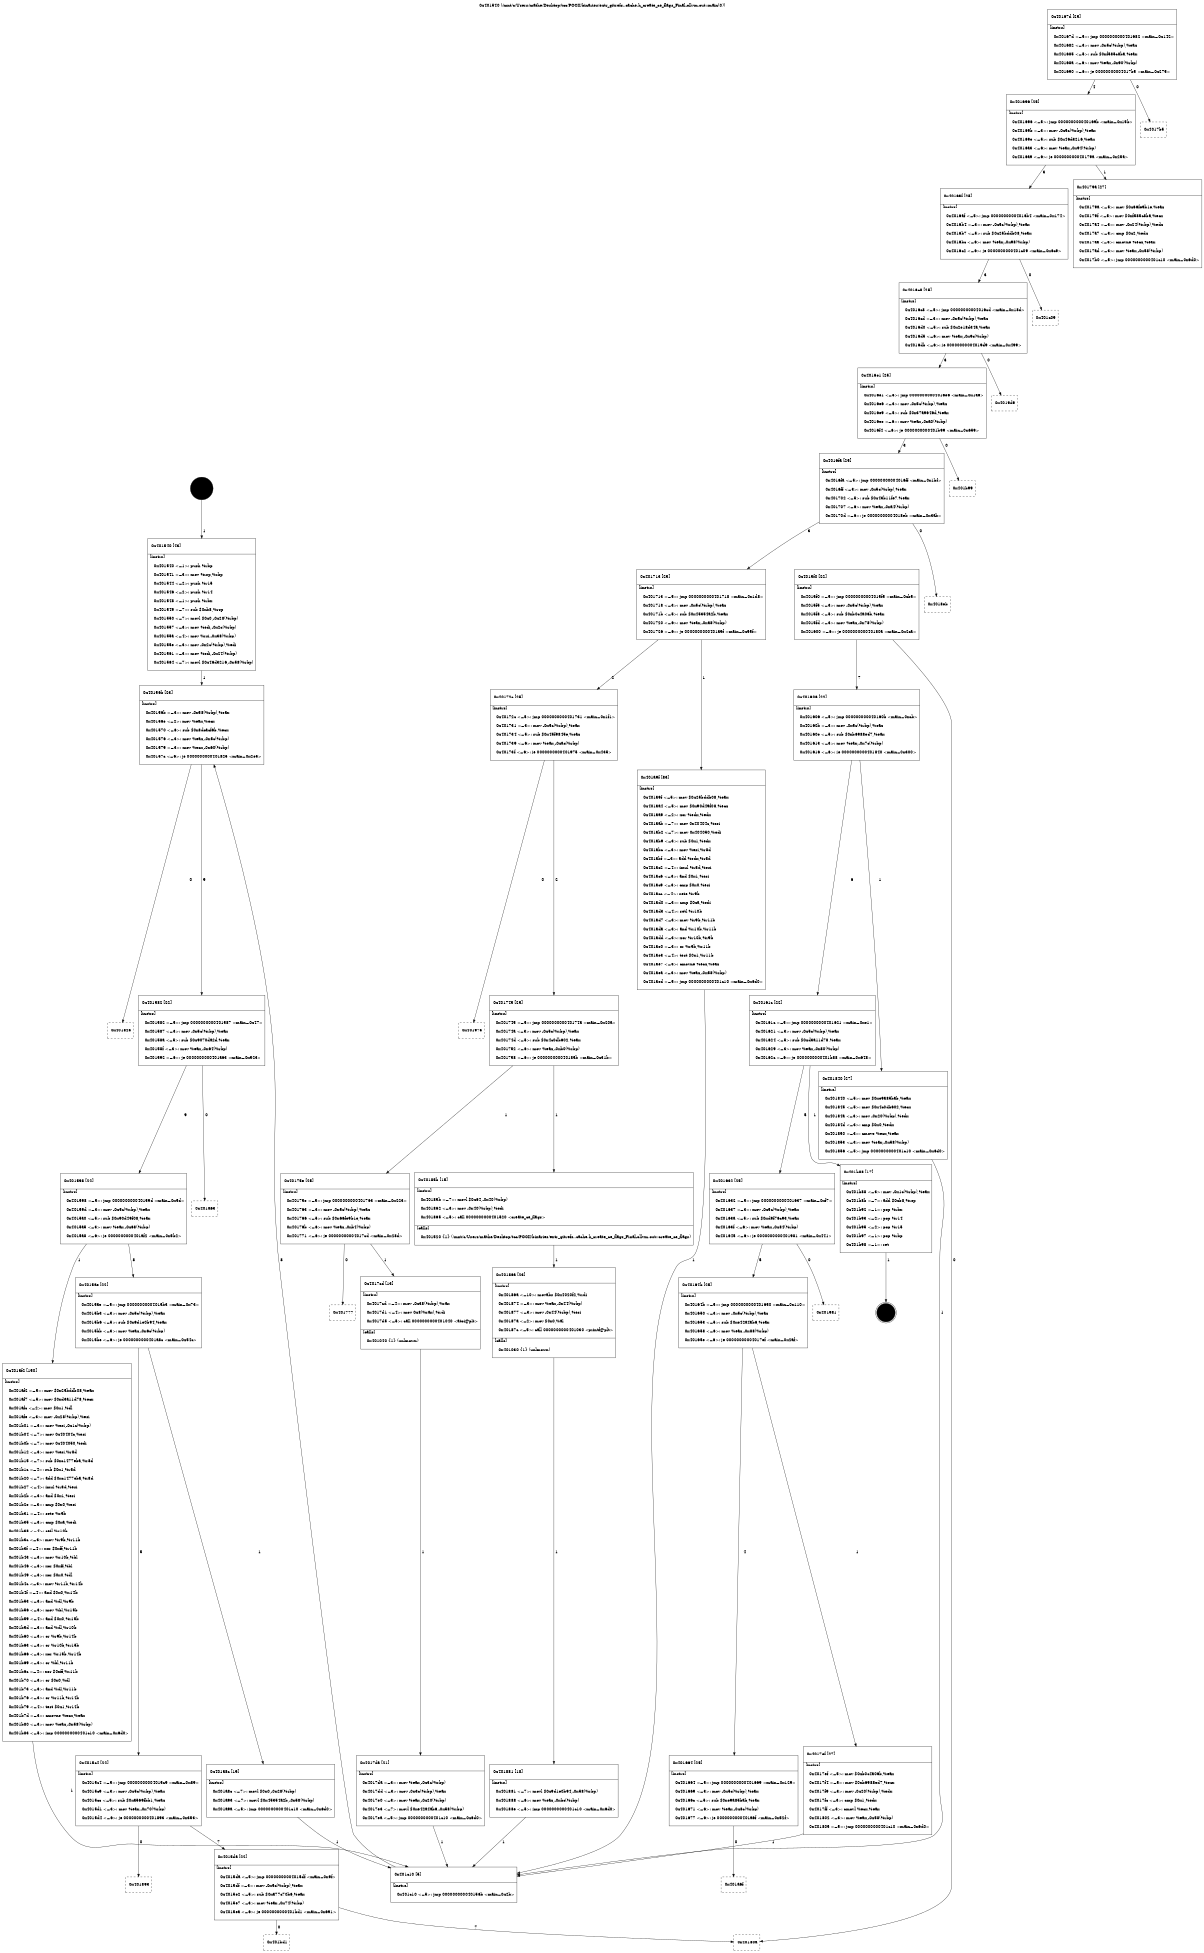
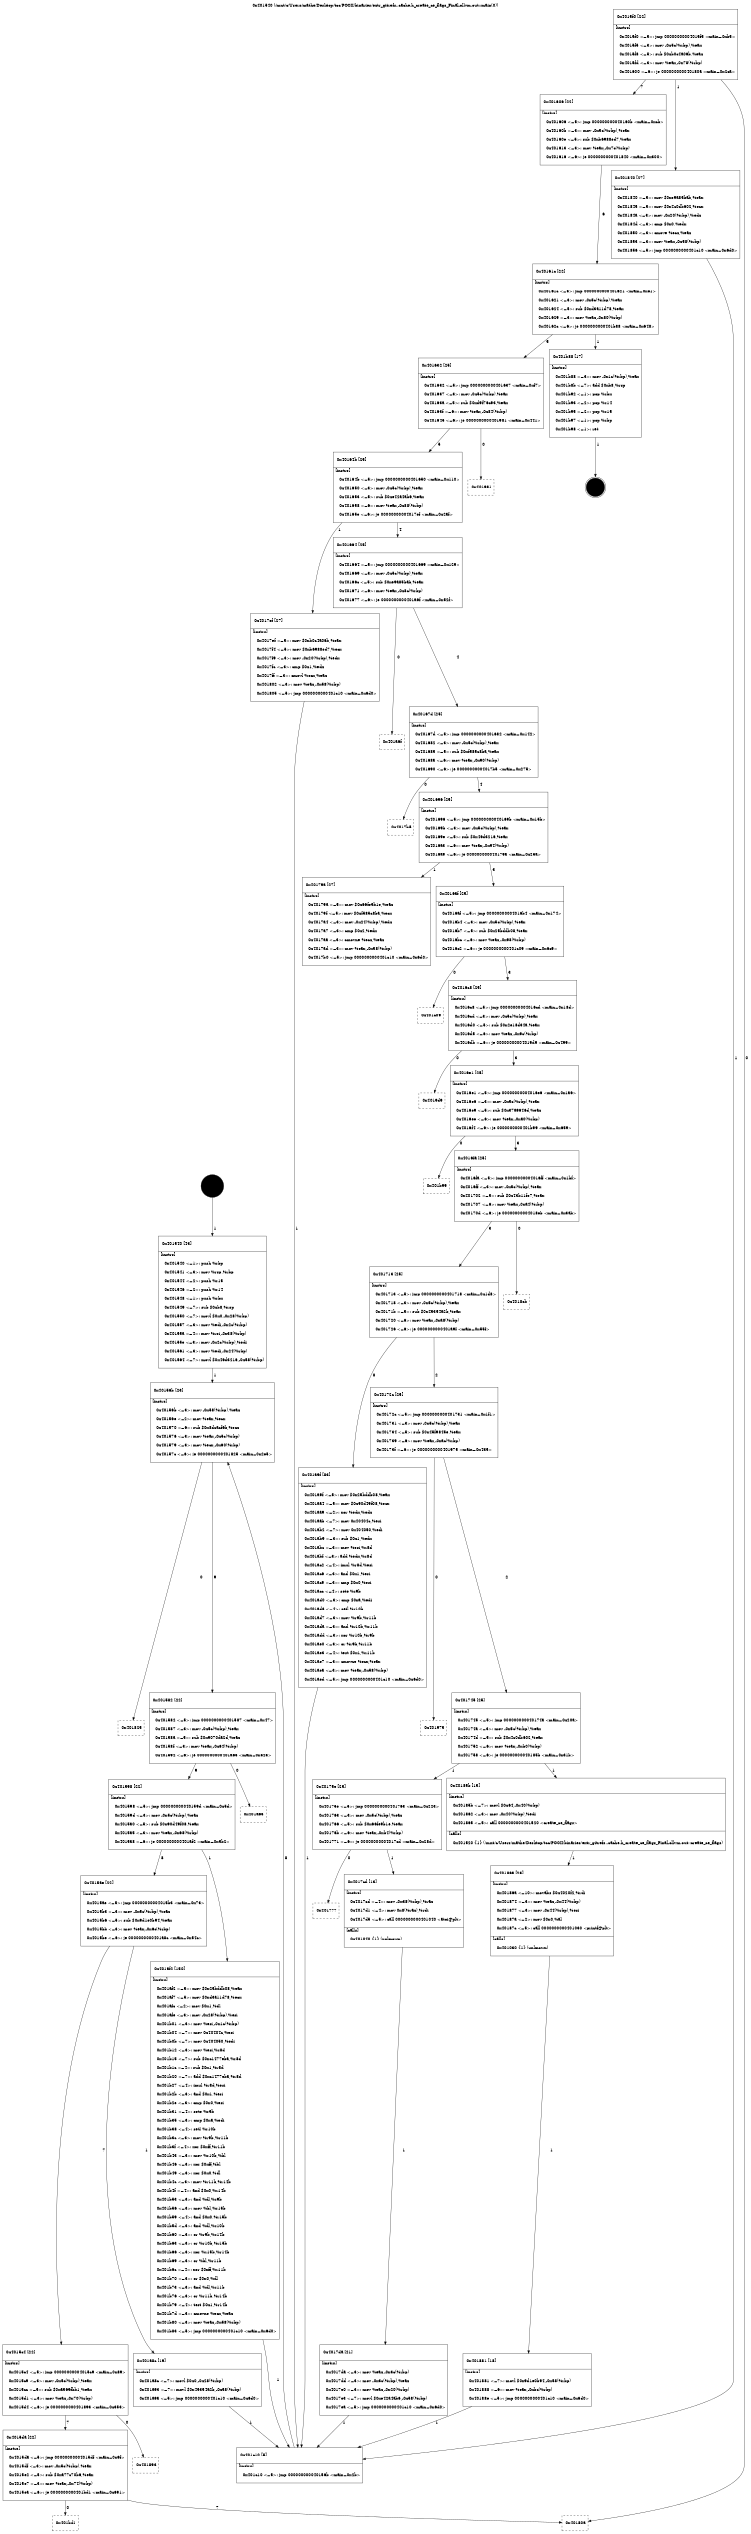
edge "0x401664 [25]" -> "0x40167d [25]": added, label "4"
edge "0x401713 [25]" -> "0x401a9f [83]": label " 1" -> " 8"
edge "0x401606 [22]" -> "0x401840 [27]": now "0x4015f0 [22]" -> "0x401840 [27]"
edge "0x4015ae [22]" -> "0x4015c4 [22]": label " 5" -> " 7"
